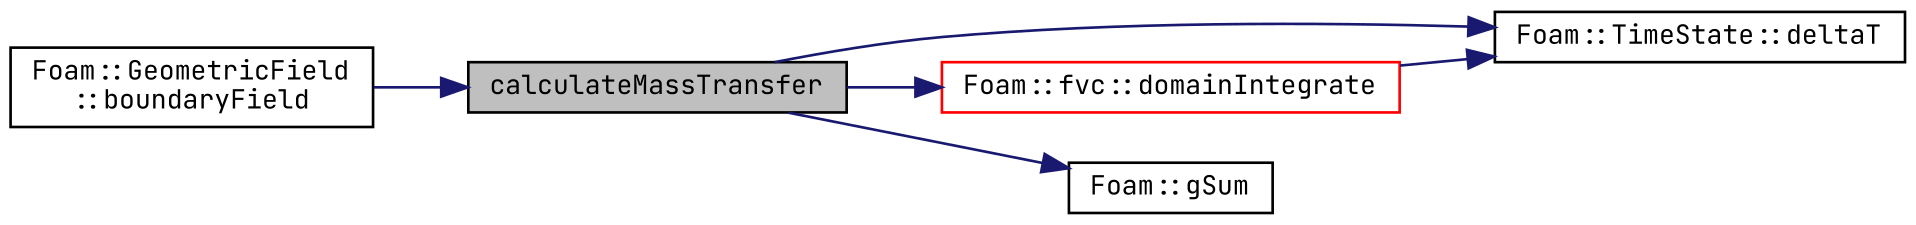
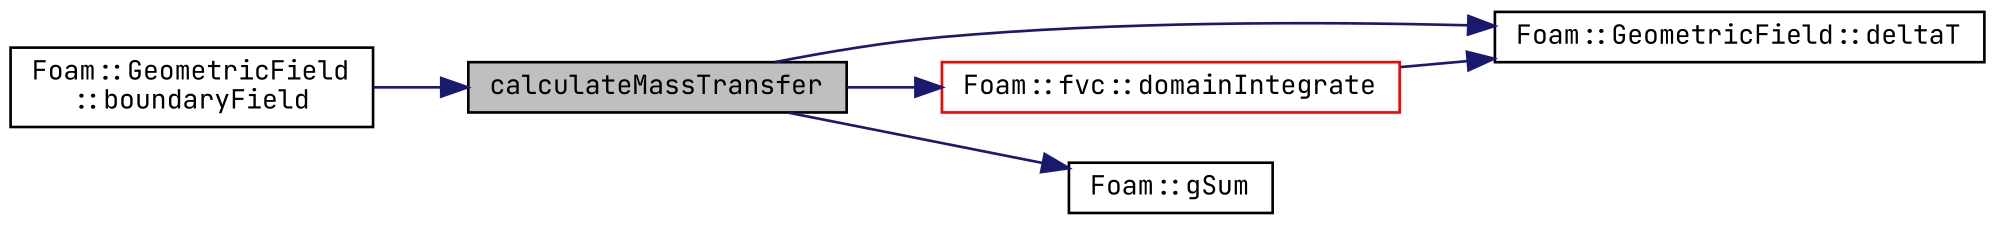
node "Foam::TimeState::deltaT": label "Foam::TimeState::deltaT" -> "Foam::GeometricField::deltaT"
